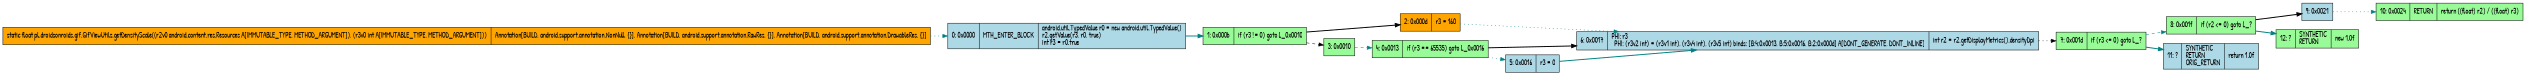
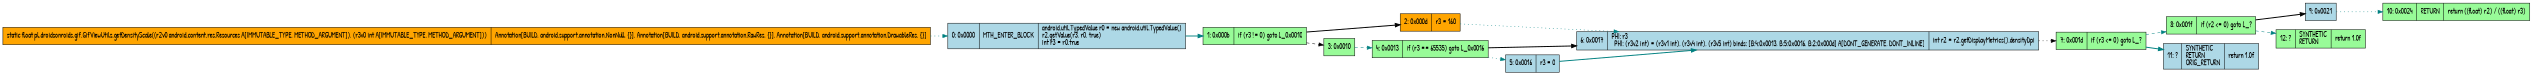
edge "8: 0x001f" -> "12: ?": style bold -> dashed
node "12: ?": text "new 1.0f" -> "return 1.0f"
